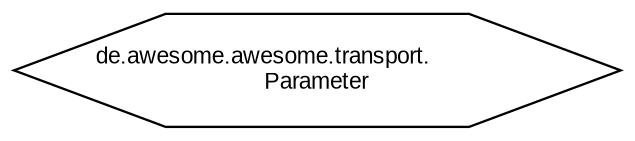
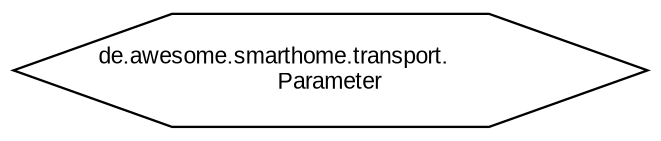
node "de.awesome.awesome.transport. Parameter": label "de.awesome.awesome.transport. Parameter" -> "de.awesome.smarthome.transport. Parameter"
